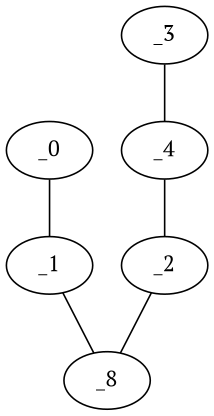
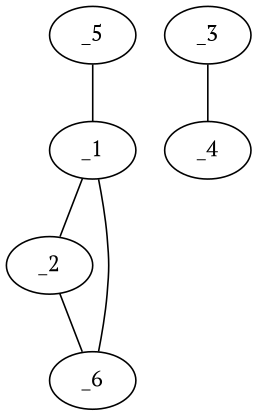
node "_0": label "_0" -> "_5"
edge "_4" -- "_2": now "_1" -- "_2"
node "_8": label "_8" -> "_6"
